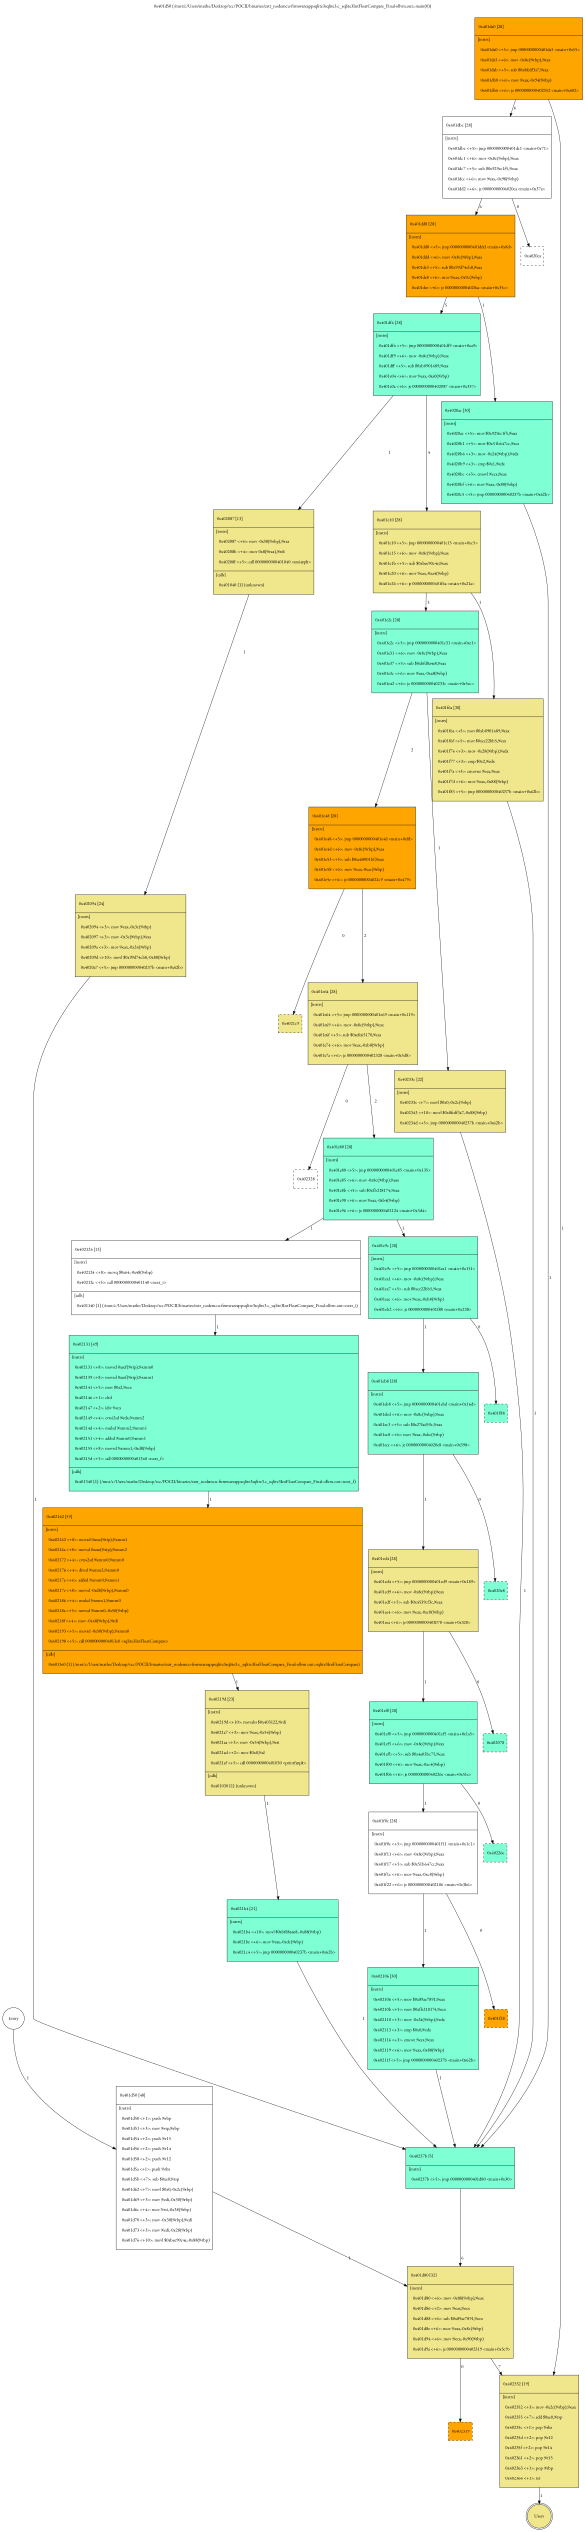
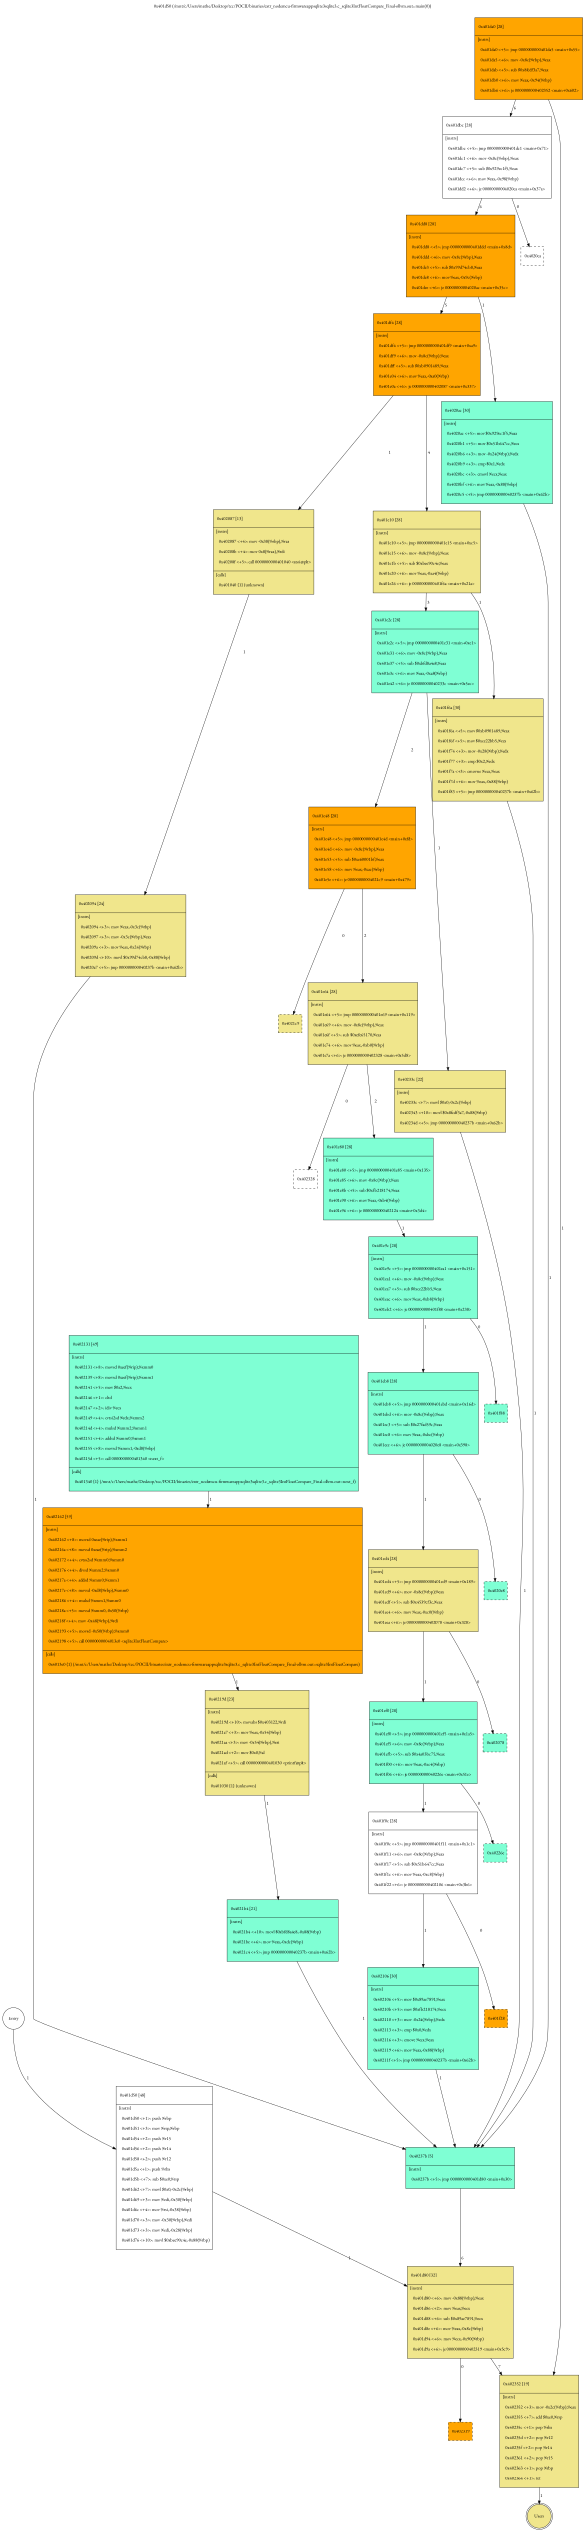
node "0x401df4 [28]": fillcolor aquamarine -> orange
node "0x402124 [13]": removed
